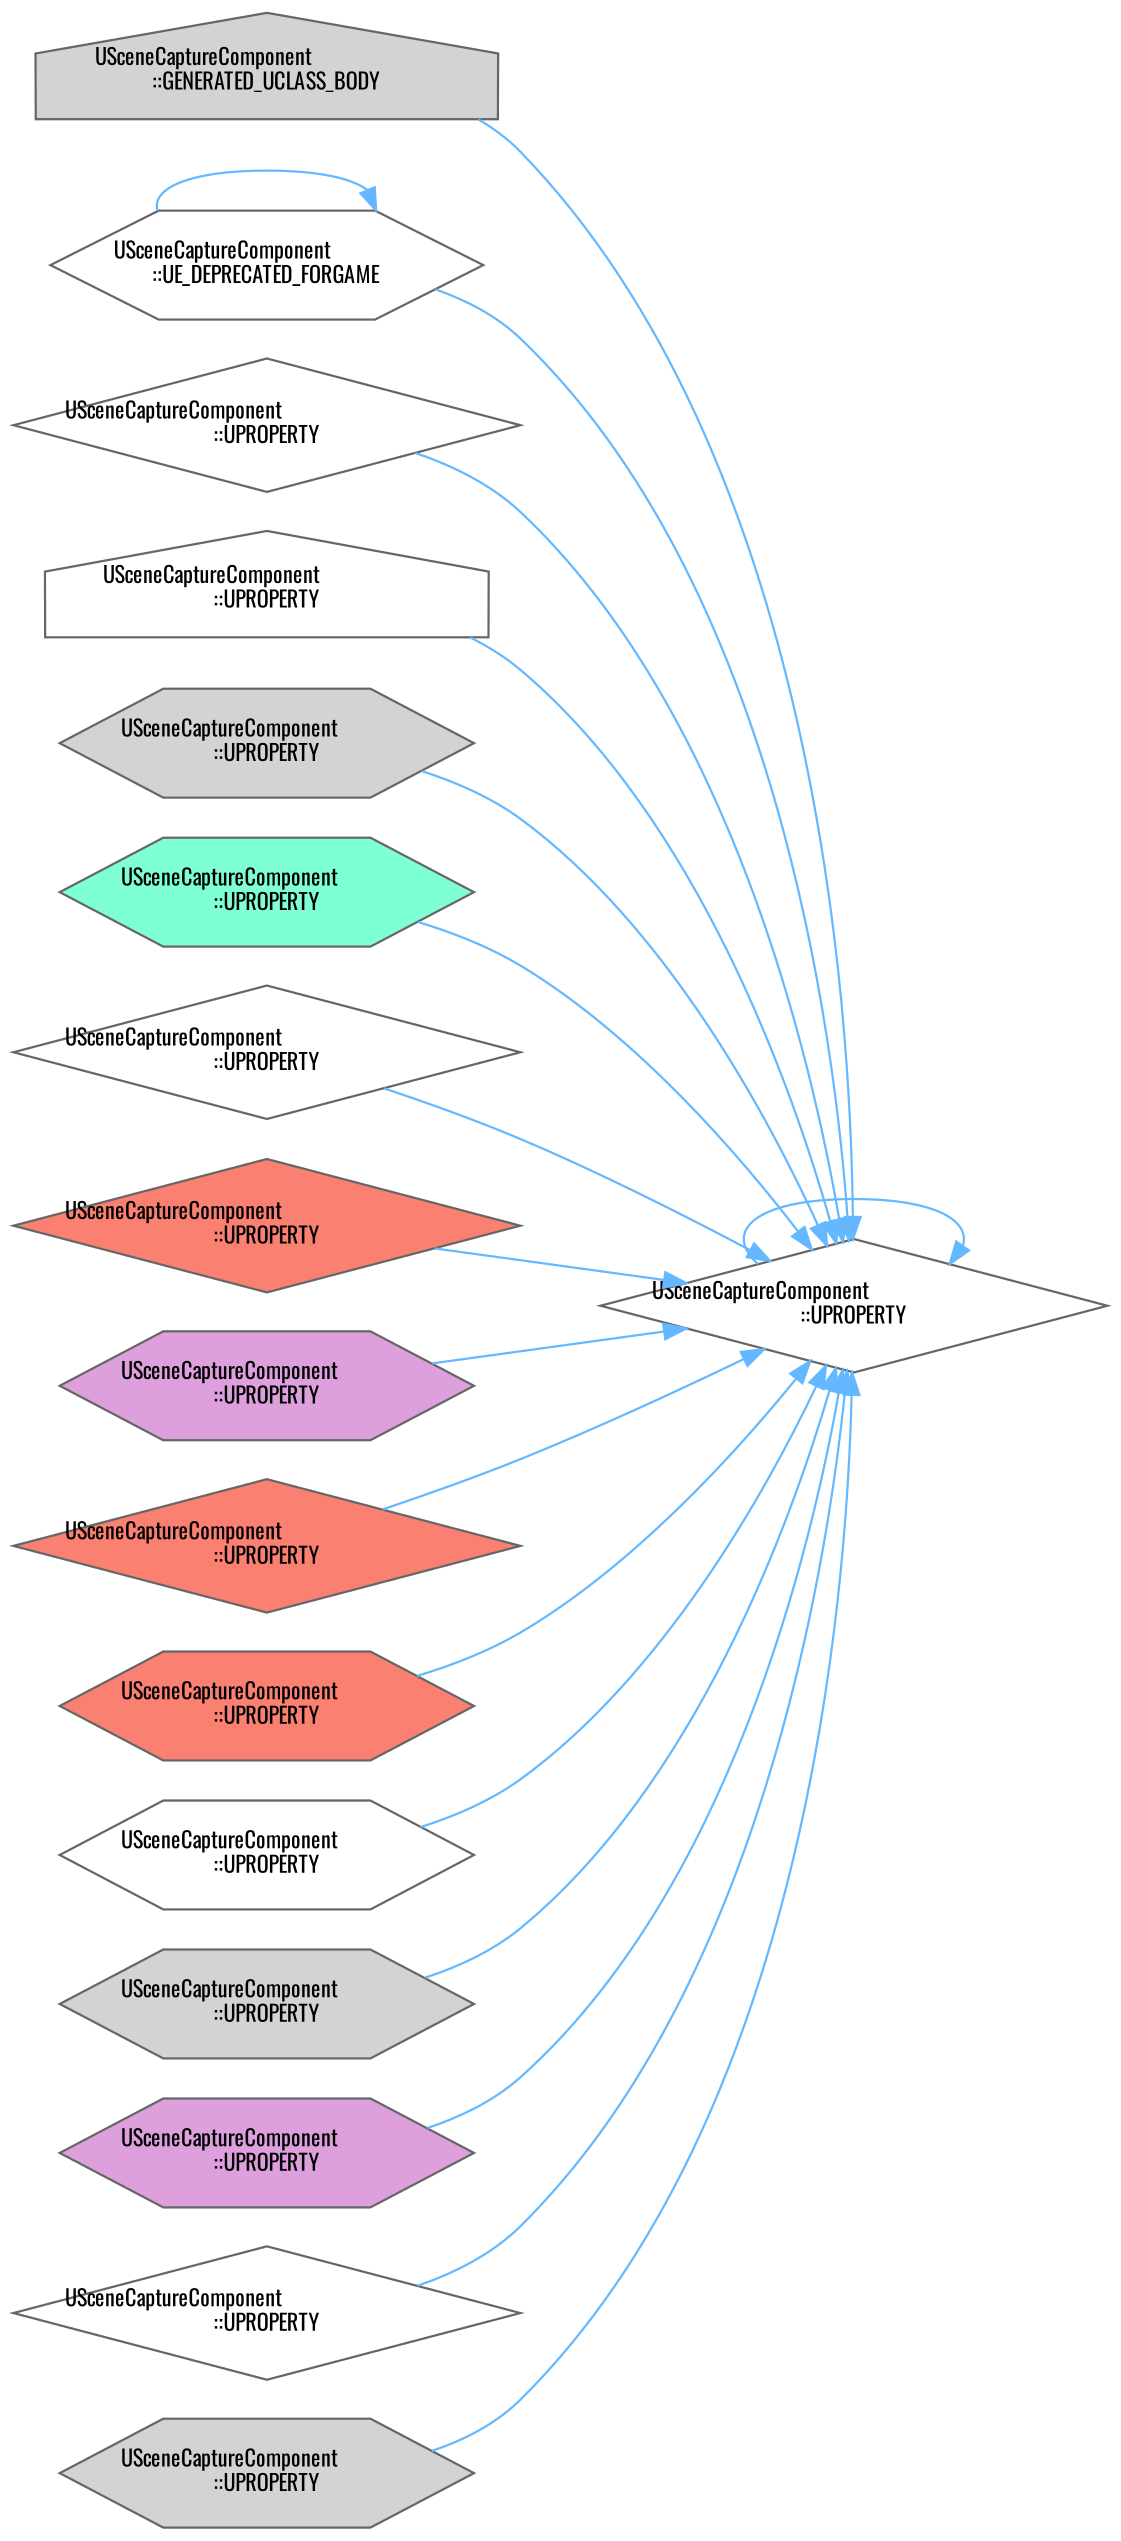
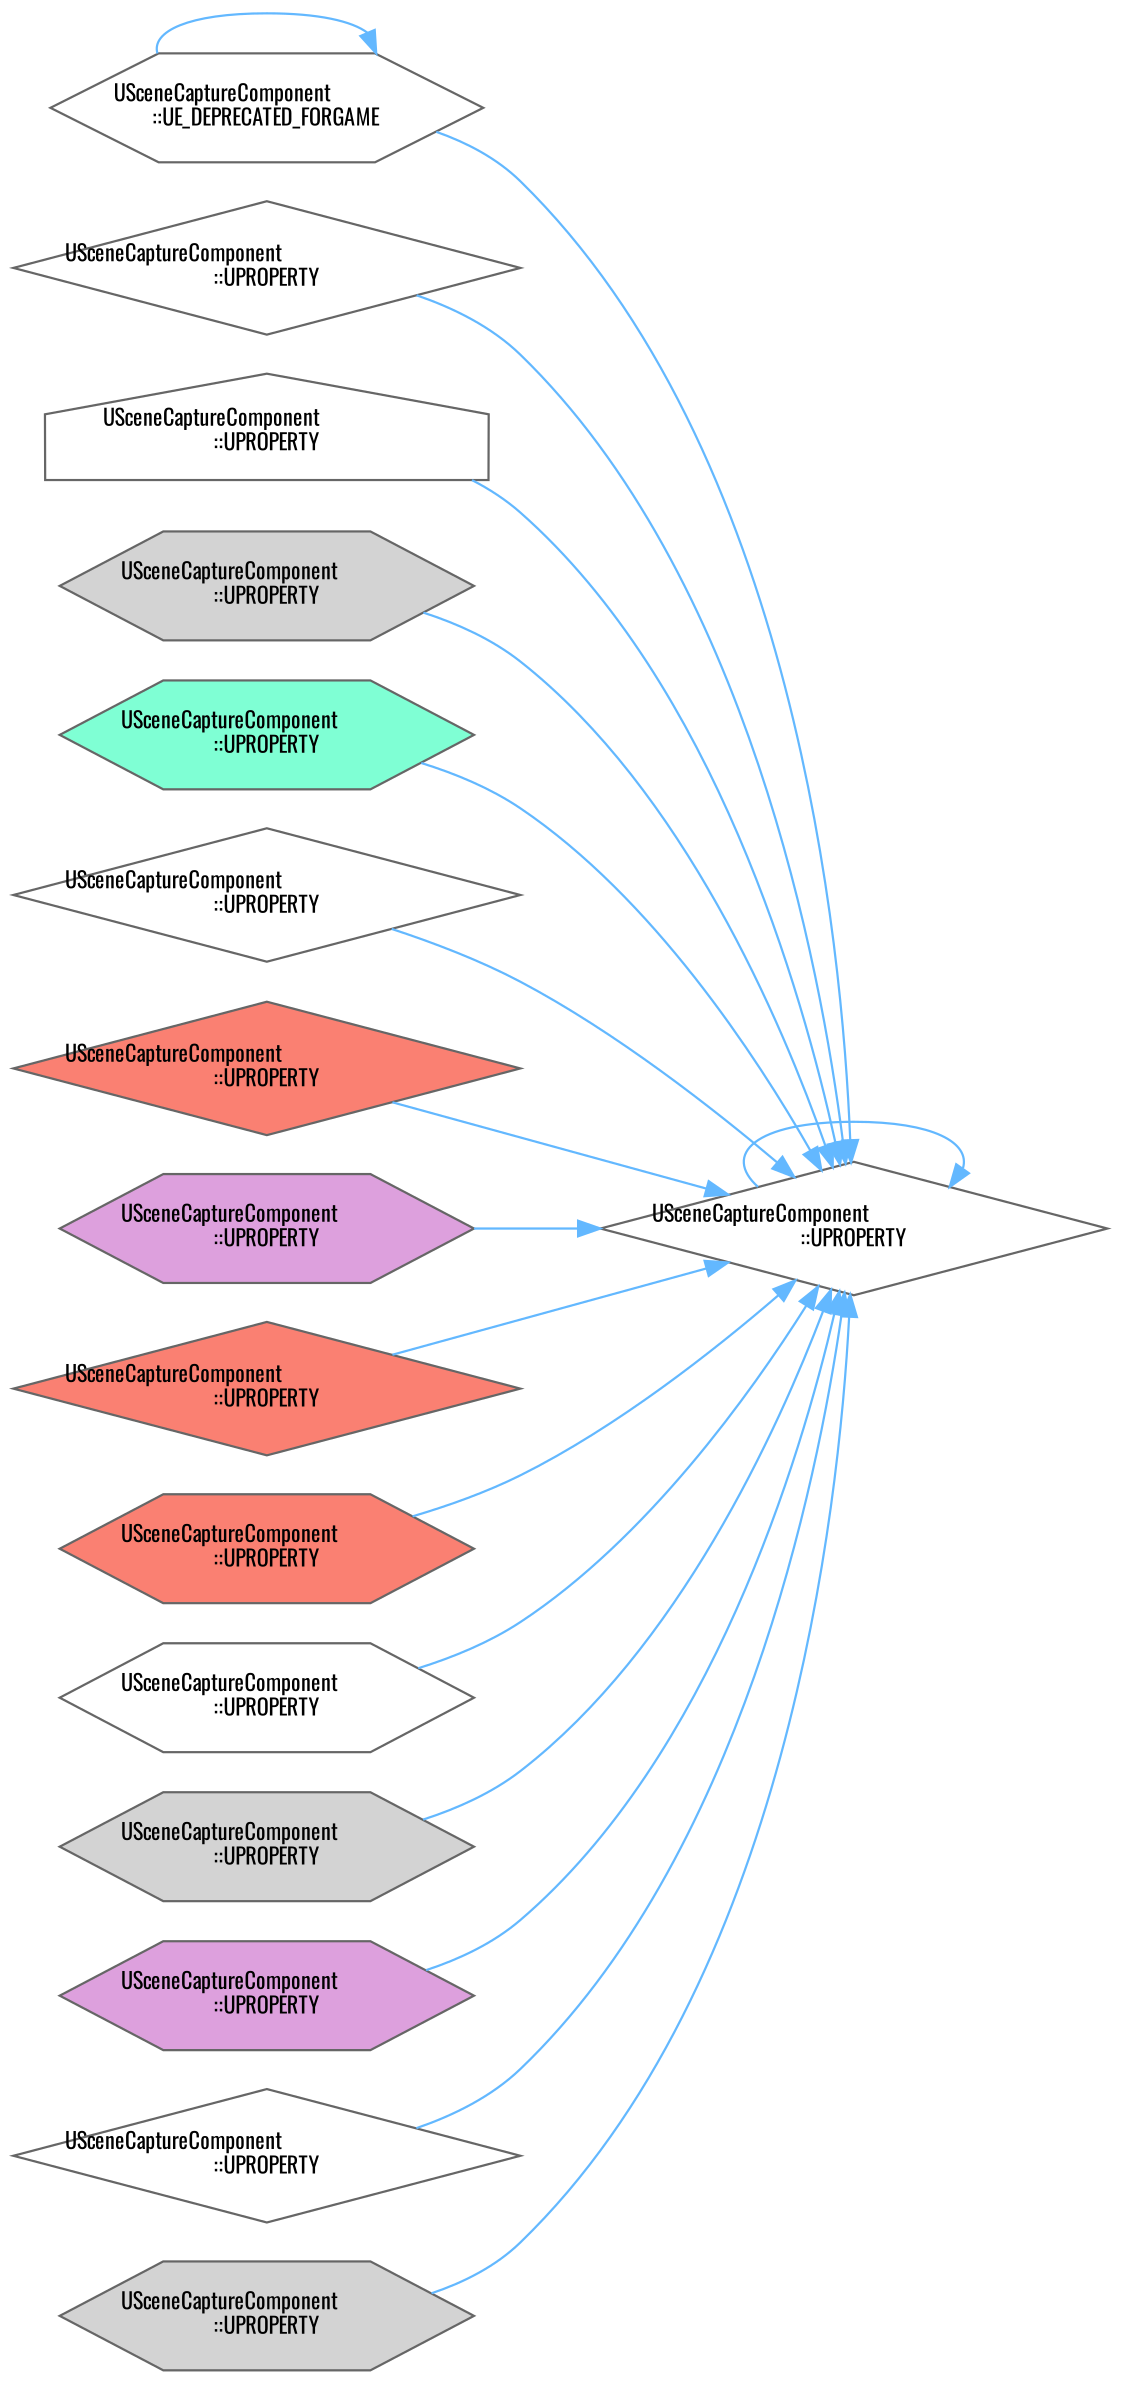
node "USceneCaptureComponent ::GENERATED_UCLASS_BODY": removed
